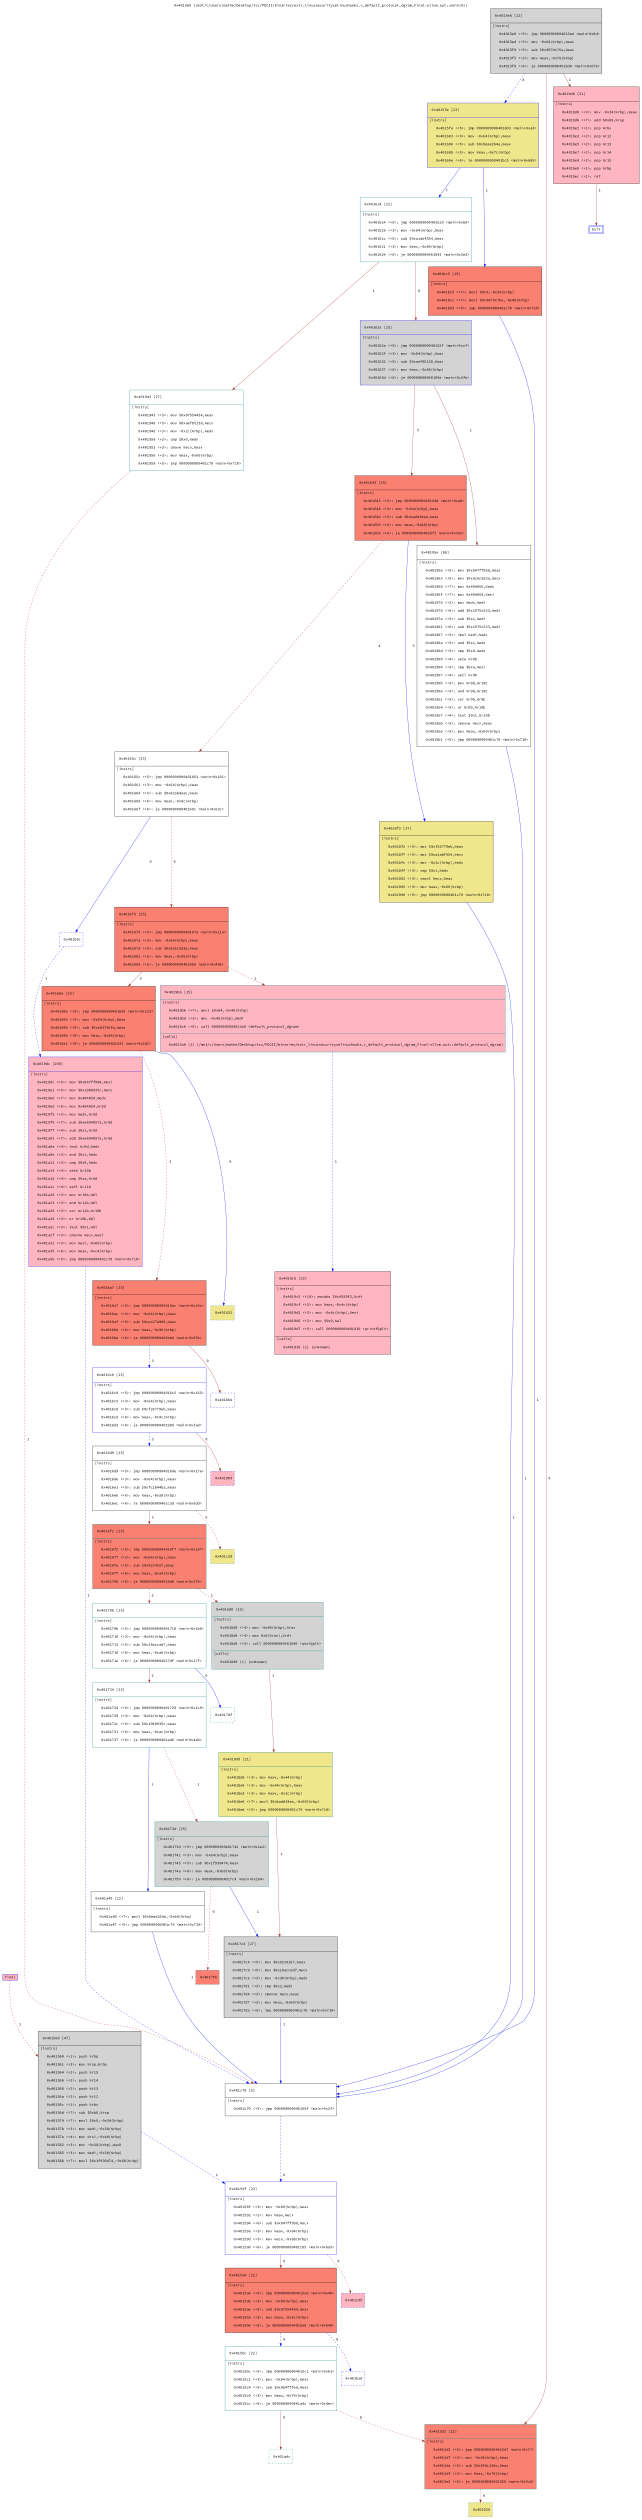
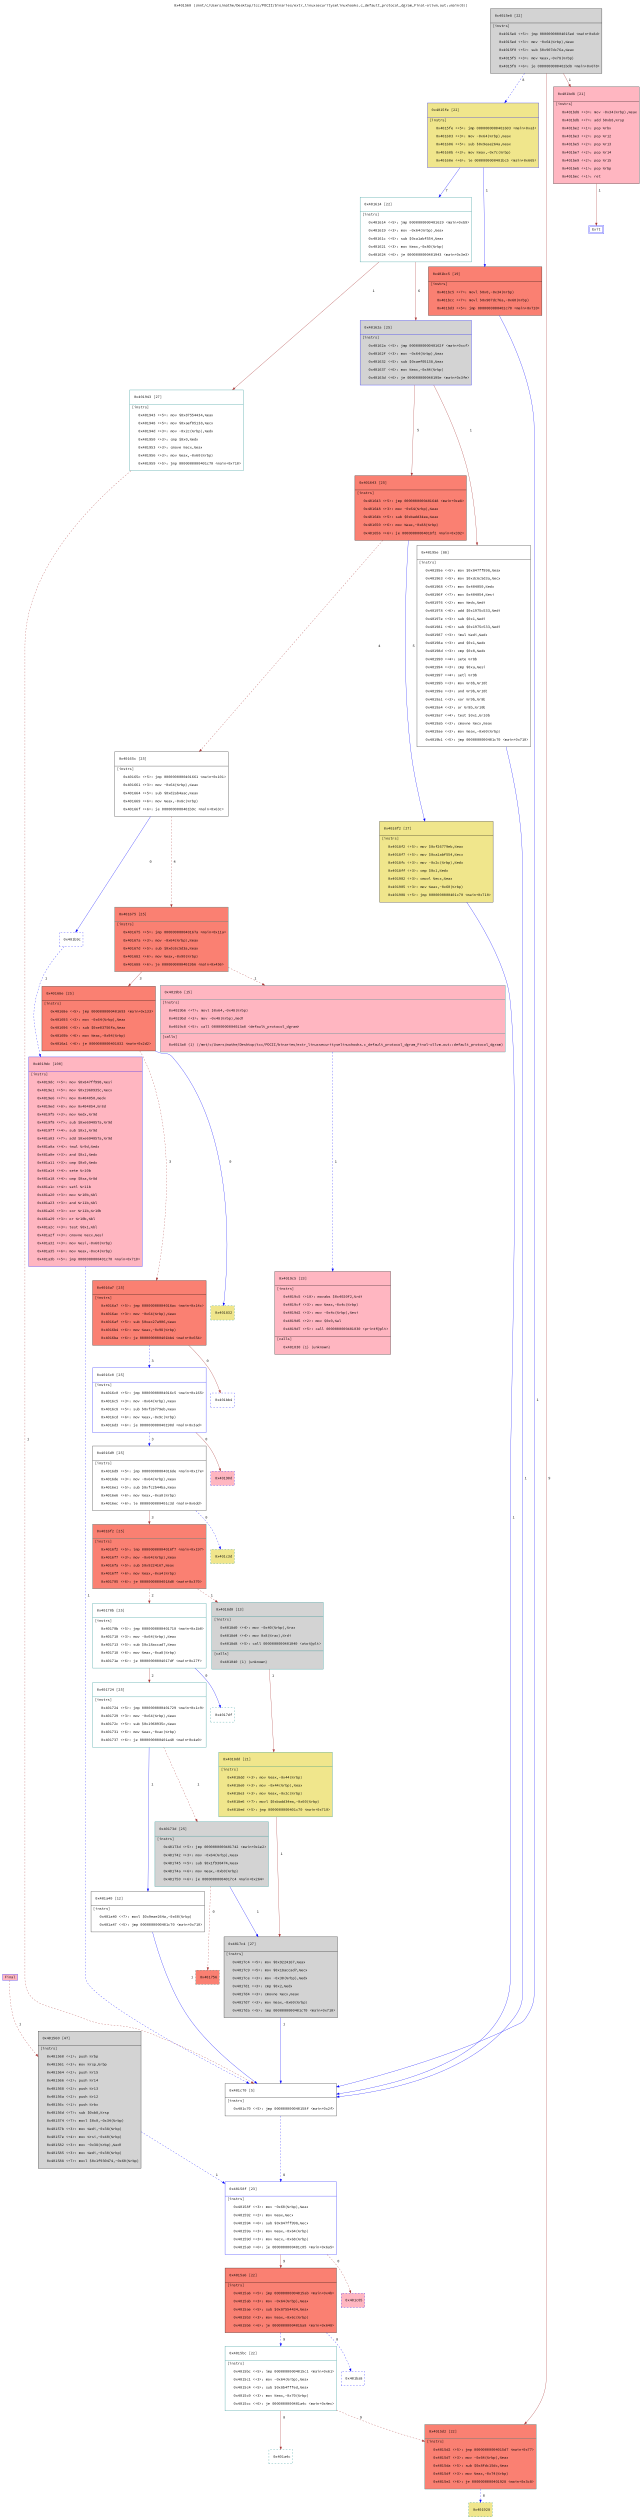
node "0x401675 [25]": color black -> teal
edge "0x4016d9 [25]" -> "0x401c3d": color brown -> blue
edge "0x4015d2 [22]" -> "0x401928": color brown -> blue
